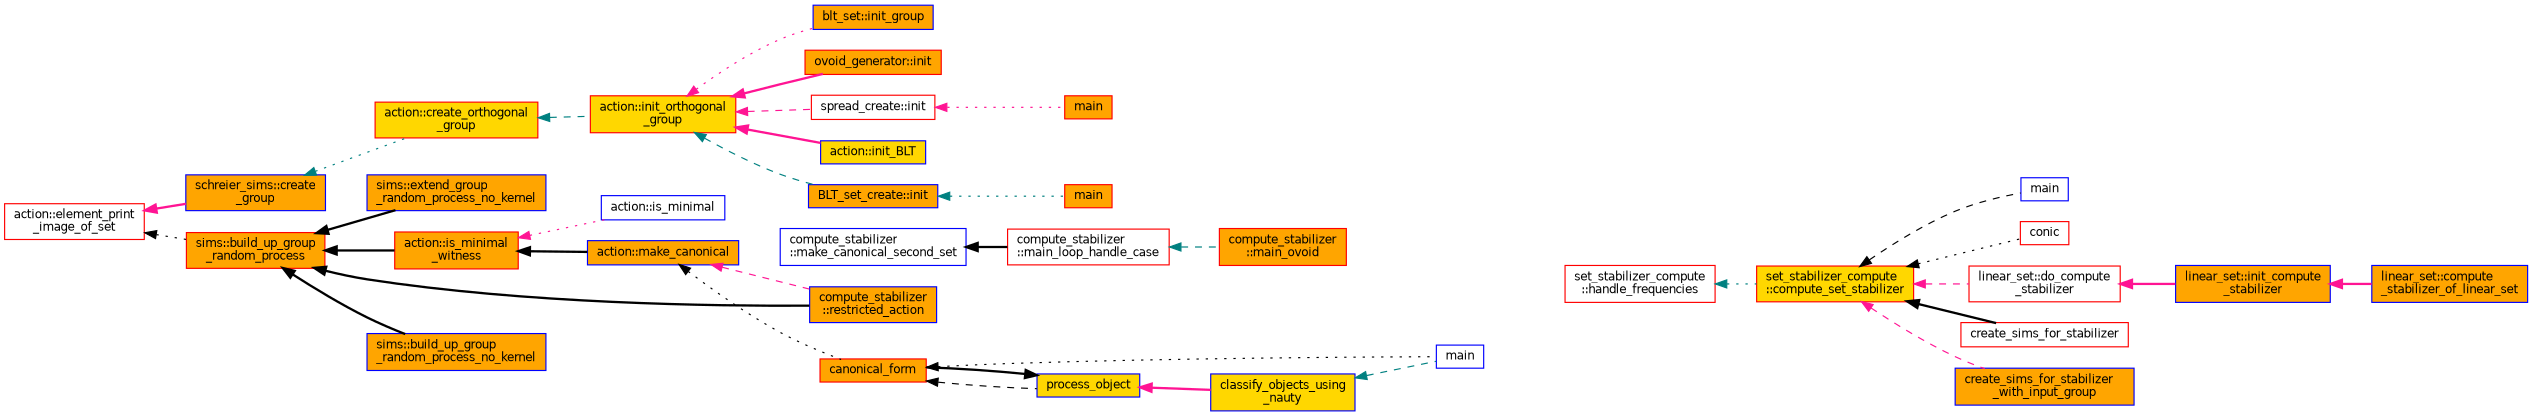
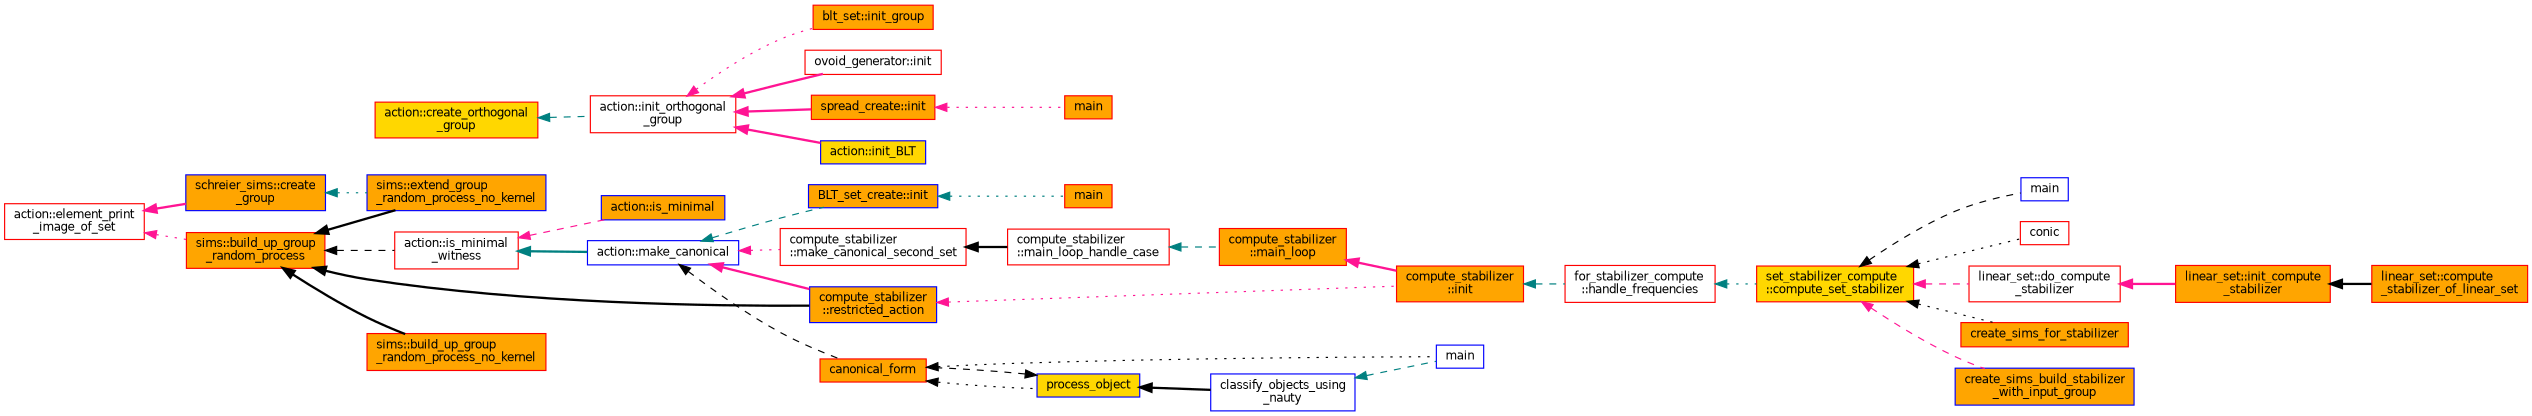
node "blt_set::init_group": color blue -> red
node "ovoid_generator::init": fillcolor orange -> white
node "spread_create::init": fillcolor white -> orange
edge "spread_create::init" -> "action::init_orthogonal _group": style dashed -> bold
node "action::init_orthogonal _group": fillcolor gold -> white
edge "action::create_orthogonal _group" -> "schreier_sims::create _group": now "sims::extend_group _random_process_no_kernel" -> "schreier_sims::create _group"
edge "BLT_set_create::init" -> "action::init_orthogonal _group": now "BLT_set_create::init" -> "action::make_canonical"
node "action::is_minimal": fillcolor white -> orange
edge "action::is_minimal" -> "action::is_minimal _witness": style dotted -> dashed
edge "sims::build_up_group _random_process" -> "action::element_print _image_of_set": color black -> deeppink
node "compute_stabilizer ::make_canonical_second_set": color blue -> red
node "compute_stabilizer ::main_ovoid": label "compute_stabilizer ::main_ovoid" -> "compute_stabilizer ::main_loop"
edge "action::is_minimal _witness" -> "sims::build_up_group _random_process": style bold -> dashed
node "action::is_minimal _witness": fillcolor orange -> white
edge "compute_stabilizer ::make_canonical_second_set" -> "action::make_canonical": added
edge "action::make_canonical" -> "action::is_minimal _witness": color black -> teal
node "action::make_canonical": fillcolor orange -> white
edge "compute_stabilizer ::restricted_action" -> "action::make_canonical": style dashed -> bold
node "compute_stabilizer ::init": added
node "set_stabilizer_compute ::handle_frequencies": label "set_stabilizer_compute ::handle_frequencies" -> "for_stabilizer_compute ::handle_frequencies"
node "linear_set::init_compute _stabilizer": color blue -> red
edge "linear_set::compute _stabilizer_of_linear_set" -> "linear_set::init_compute _stabilizer": color deeppink -> black
node "linear_set::compute _stabilizer_of_linear_set": color blue -> red
edge "create_sims_for_stabilizer" -> "set_stabilizer_compute ::compute_set_stabilizer": style bold -> dotted
edge "canonical_form" -> "action::make_canonical": style dotted -> dashed
node "create_sims_for_stabilizer": fillcolor white -> orange
node "sims::build_up_group _random_process_no_kernel": color blue -> red
edge "canonical_form" -> "process_object": style bold -> dashed
edge "process_object" -> "canonical_form": style dashed -> dotted
node "create_sims_for_stabilizer _with_input_group": label "create_sims_for_stabilizer _with_input_group" -> "create_sims_build_stabilizer _with_input_group"
edge "classify_objects_using _nauty" -> "process_object": color deeppink -> black
node "classify_objects_using _nauty": fillcolor gold -> white
